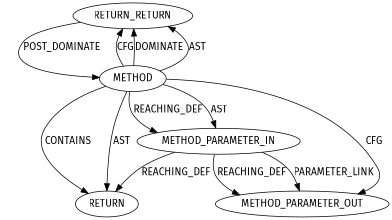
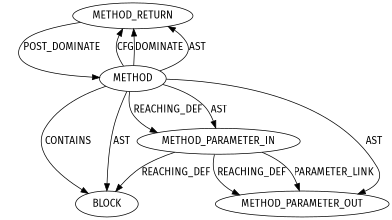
node "RETURN_RETURN": label "RETURN_RETURN" -> "METHOD_RETURN"
edge "METHOD" -> "METHOD_PARAMETER_OUT": label "CFG" -> "AST"
node "RETURN": label "RETURN" -> "BLOCK"
